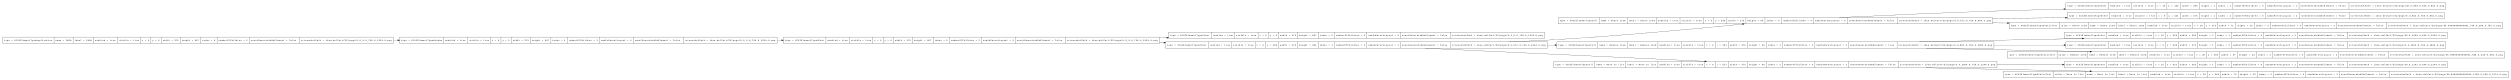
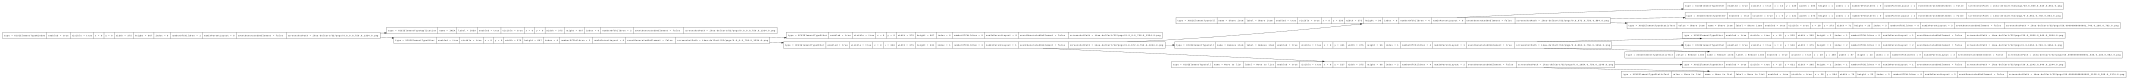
edge "type = XCUIElementTypeApplication" -> "type = XCUIElementTypeWindow": reversed
